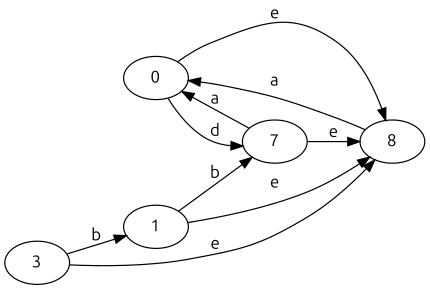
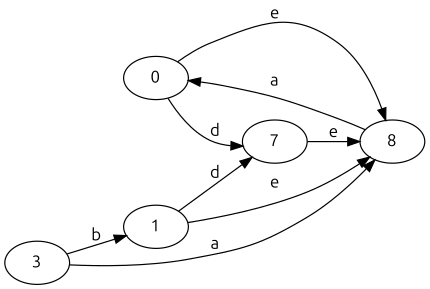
edge "7" -> "0": removed, label "a"
edge "1" -> "7": label "b" -> "d"
edge "3" -> "8": label "e" -> "a"
